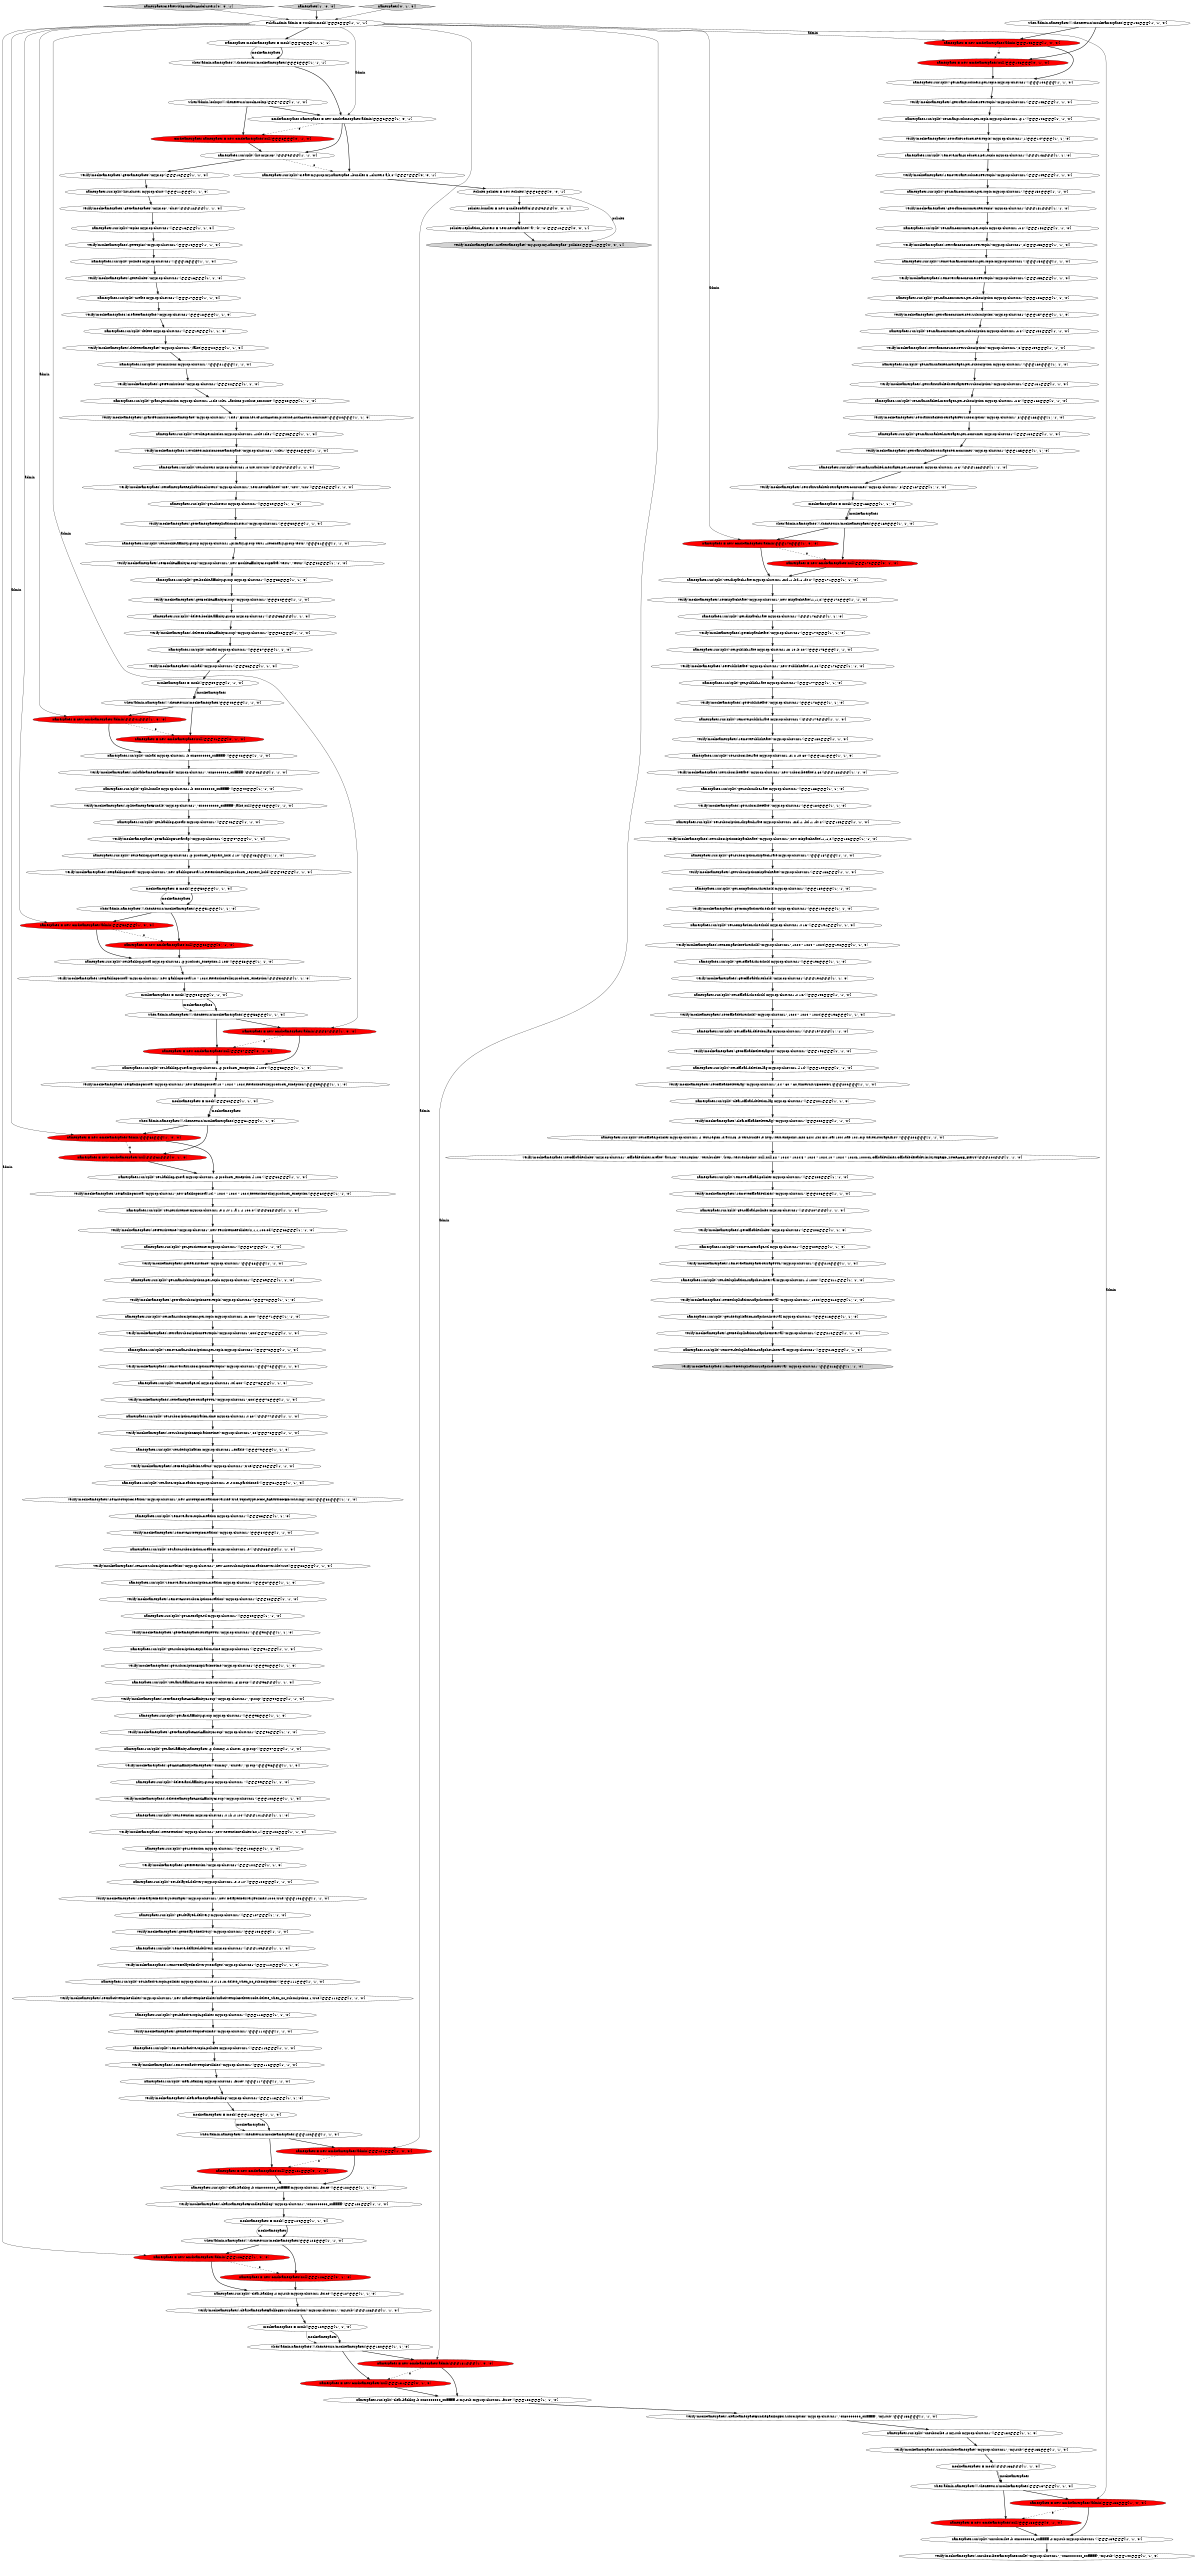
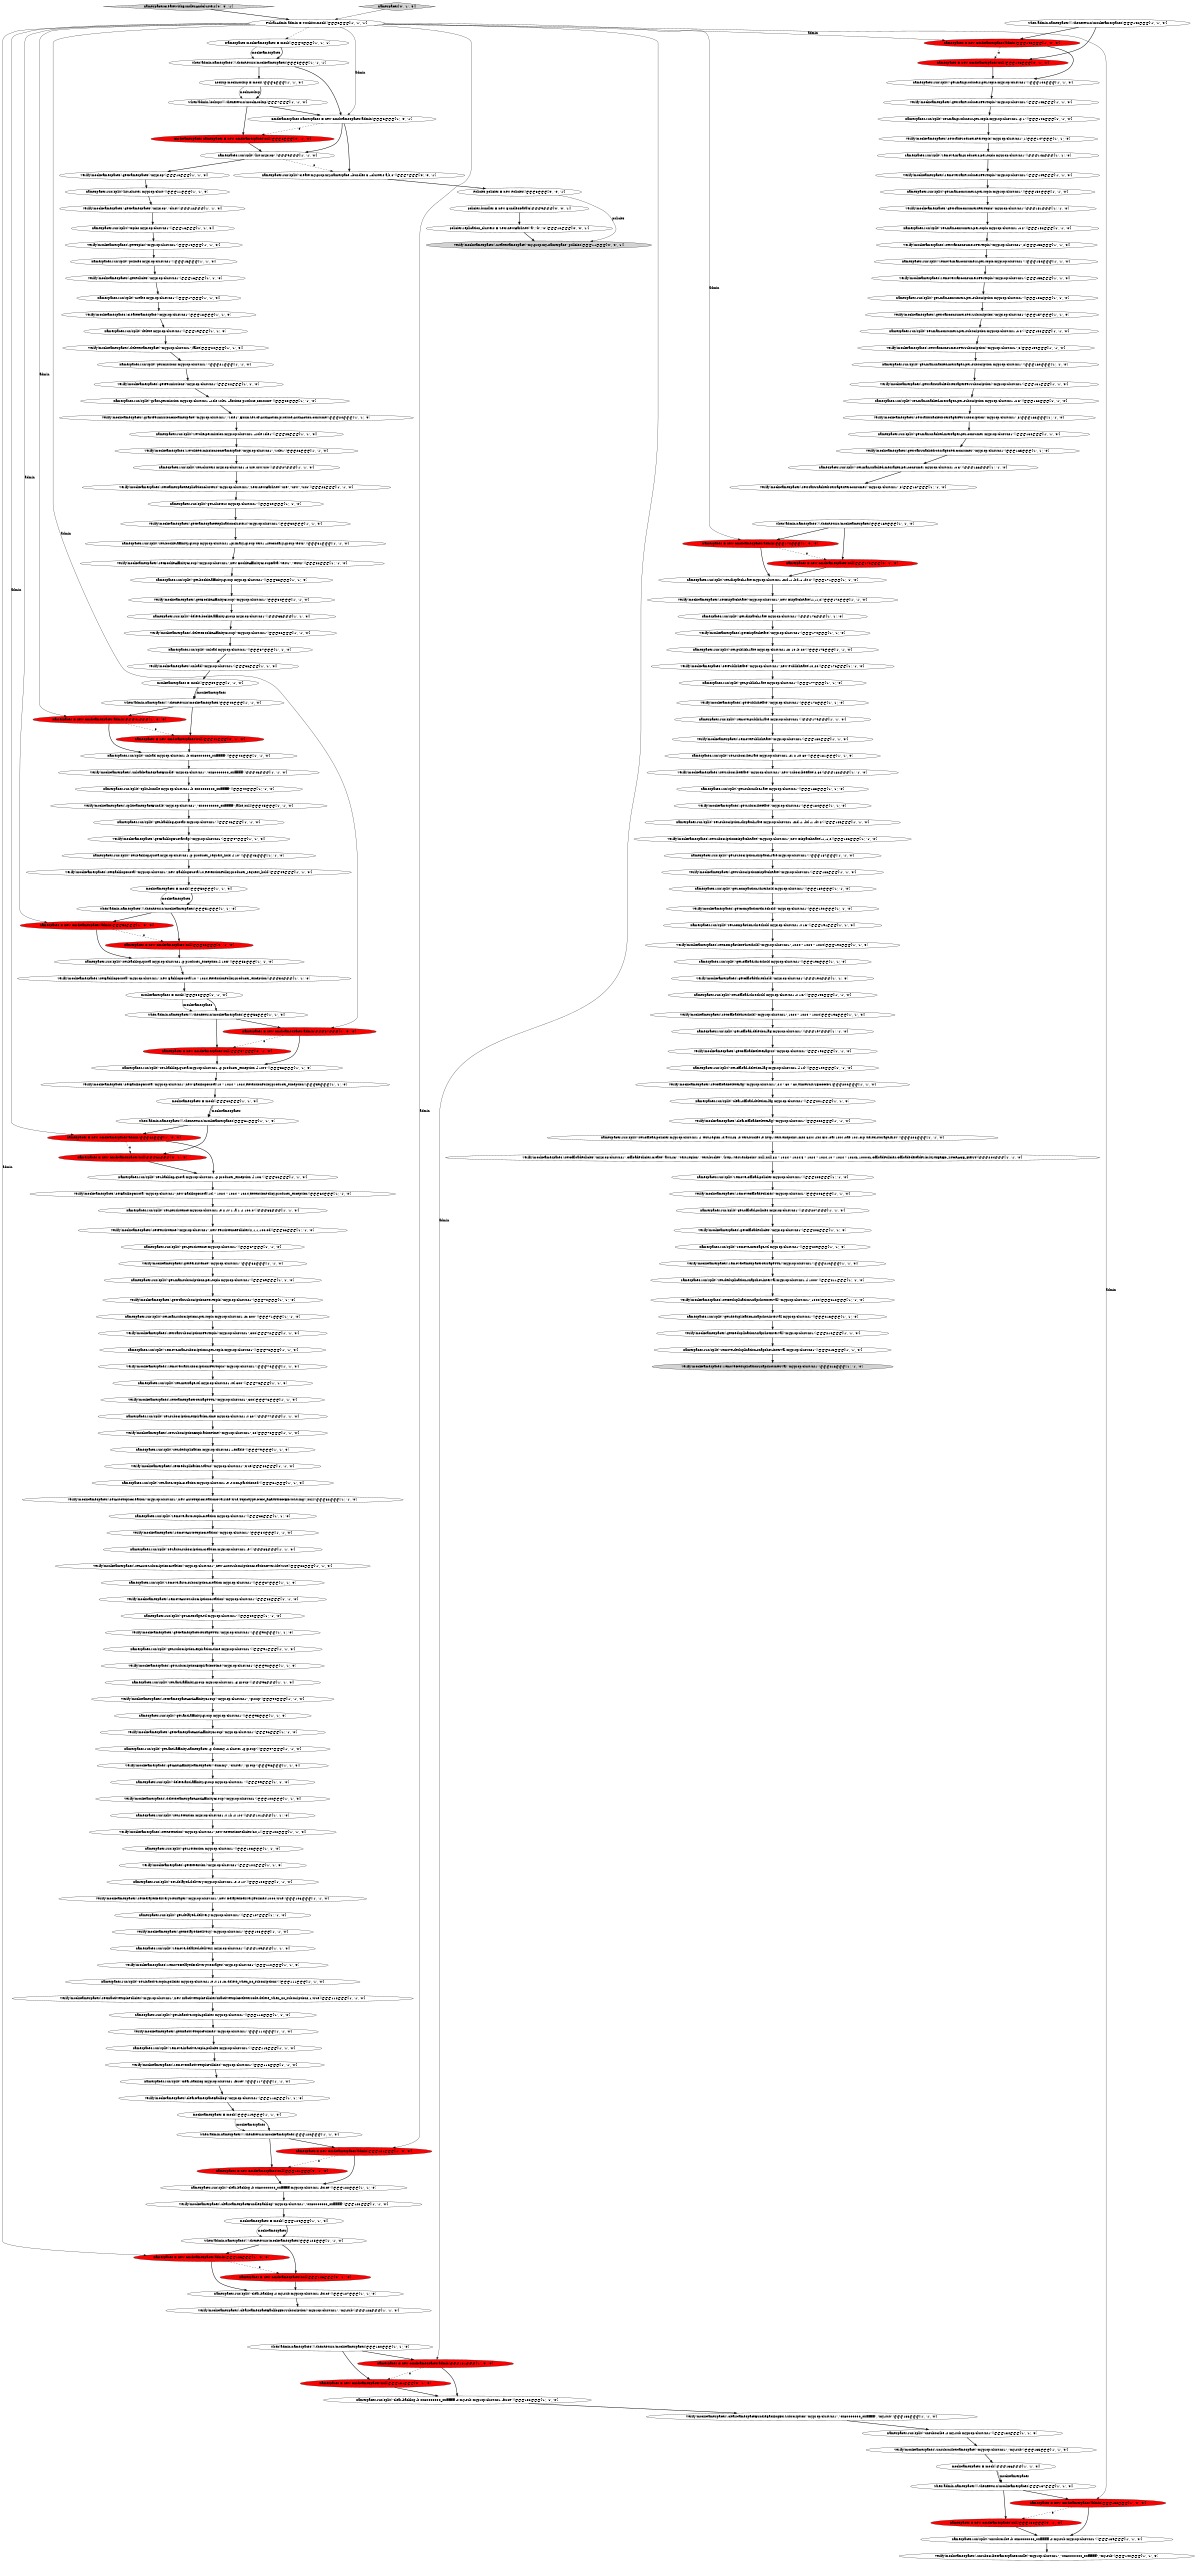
node "namespaces['1', '0', '0']": removed
edge "namespacesCreateWithBundlesAndClusters['0', '0', '1']" -> "PulsarAdmin admin = Mockito.mock()@@@3@@@['1', '1', '1']": style solid -> bold
edge "PulsarAdmin admin = Mockito.mock()@@@3@@@['1', '1', '1']" -> "Namespaces mockNamespaces = mock()@@@4@@@['1', '1', '1']": style bold -> dashed
node "Lookup mockLookup = mock()@@@6@@@['1', '1', '0']": added
edge "Policies policies = new Policies()@@@8@@@['0', '0', '1']" -> "policies.bundles = new BundlesData(5)@@@9@@@['0', '0', '1']": removed
node "mockNamespaces = mock()@@@168@@@['1', '1', '0']": removed
node "mockNamespaces = mock()@@@129@@@['1', '1', '0']": removed
